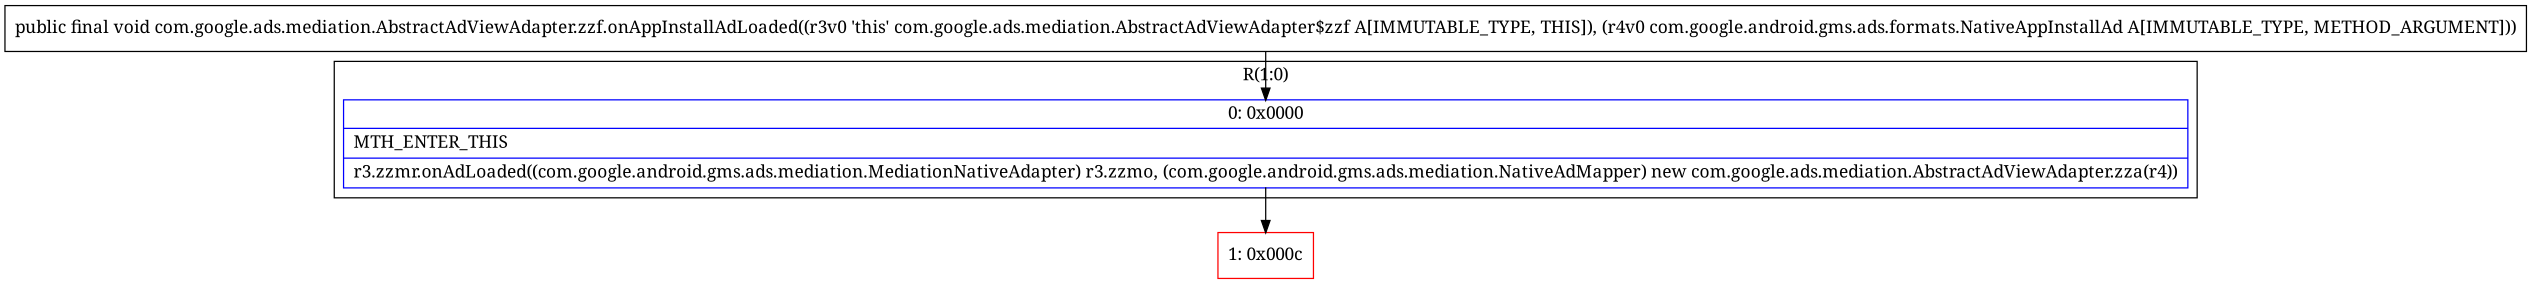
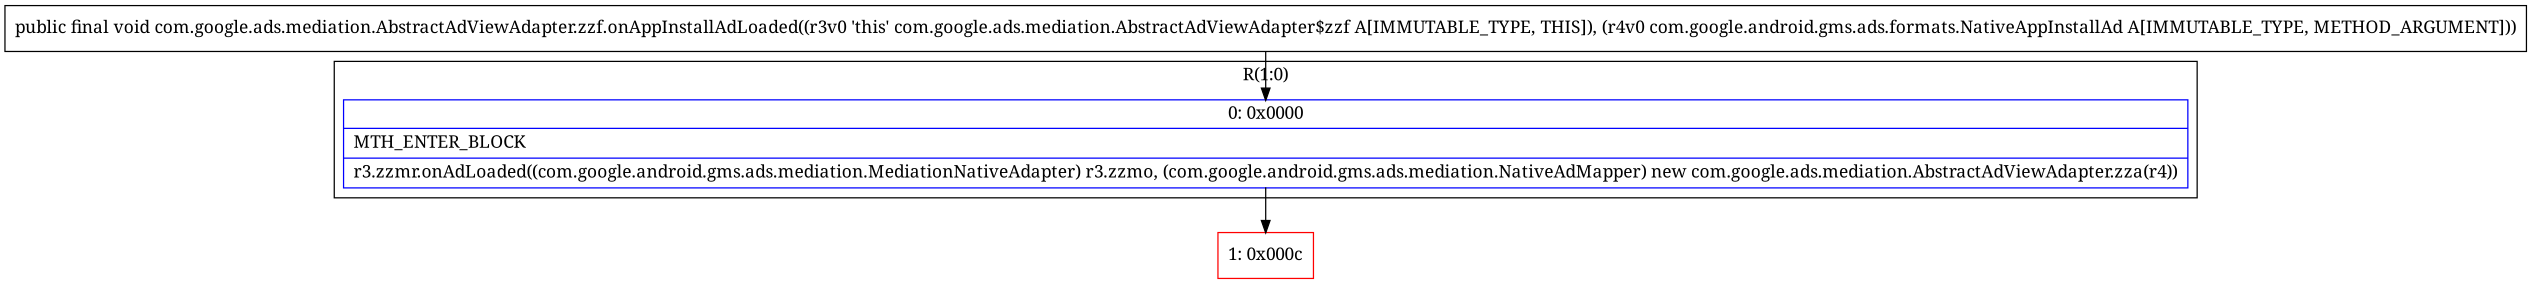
node "0: 0x0000": text "MTH_ENTER_THIS" -> "MTH_ENTER_BLOCK"
